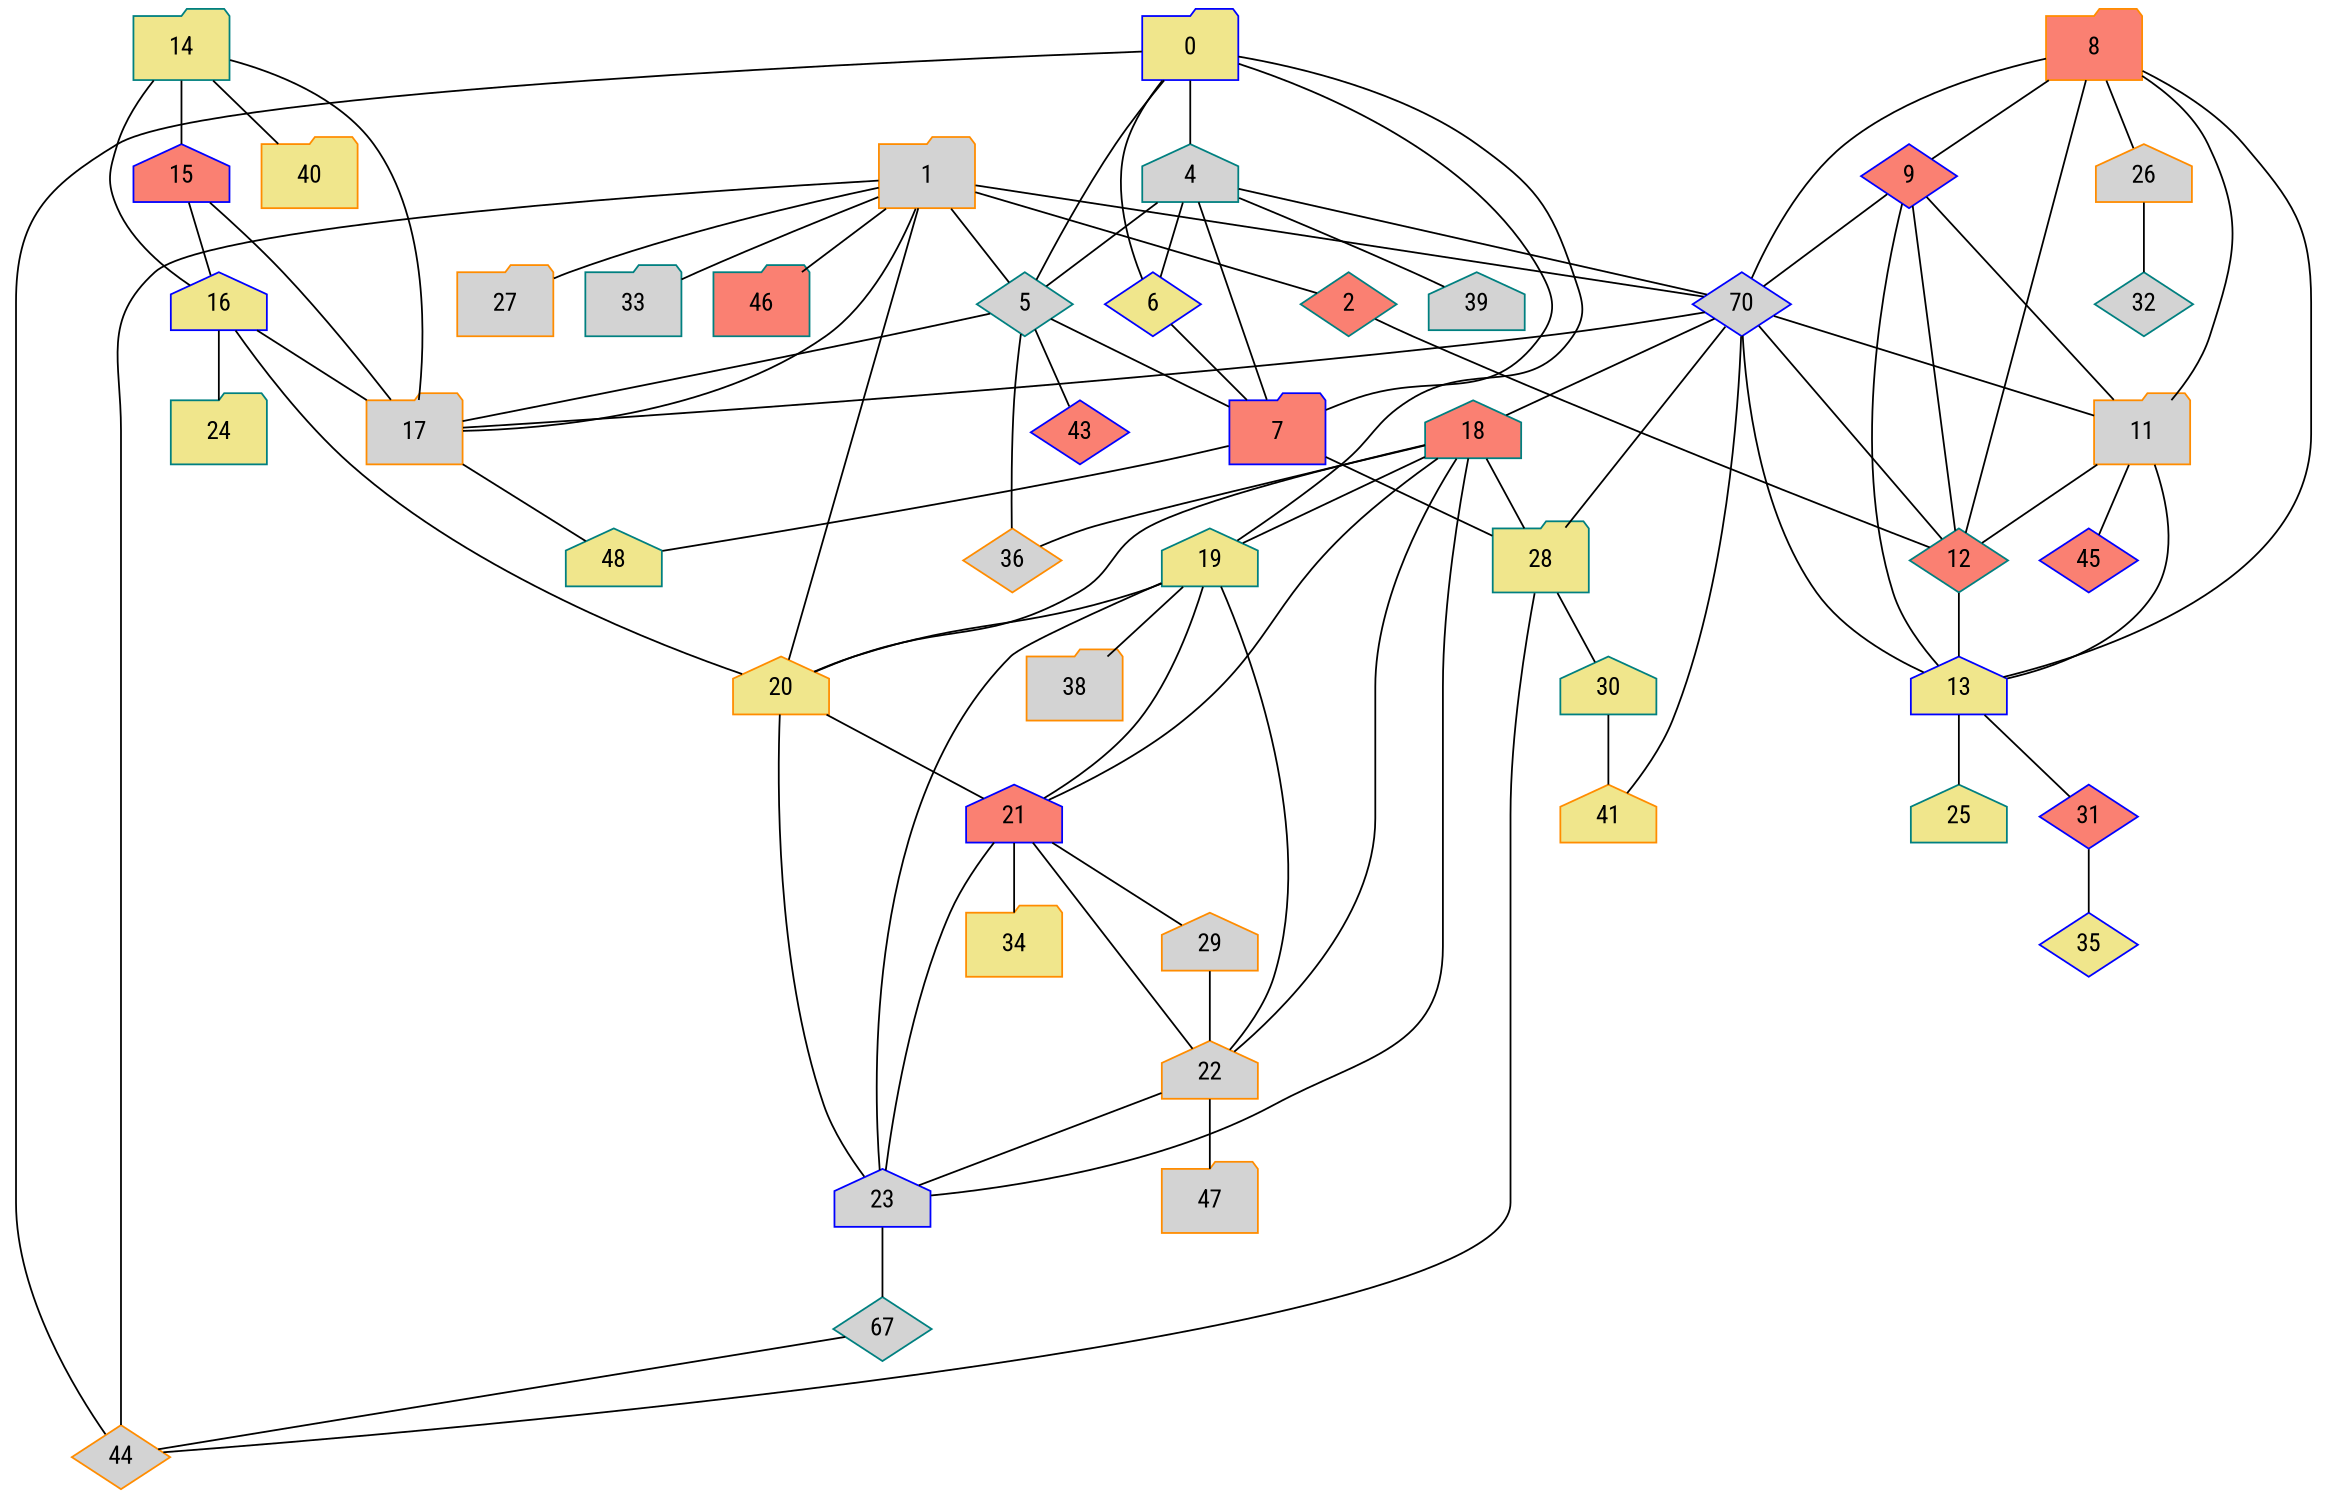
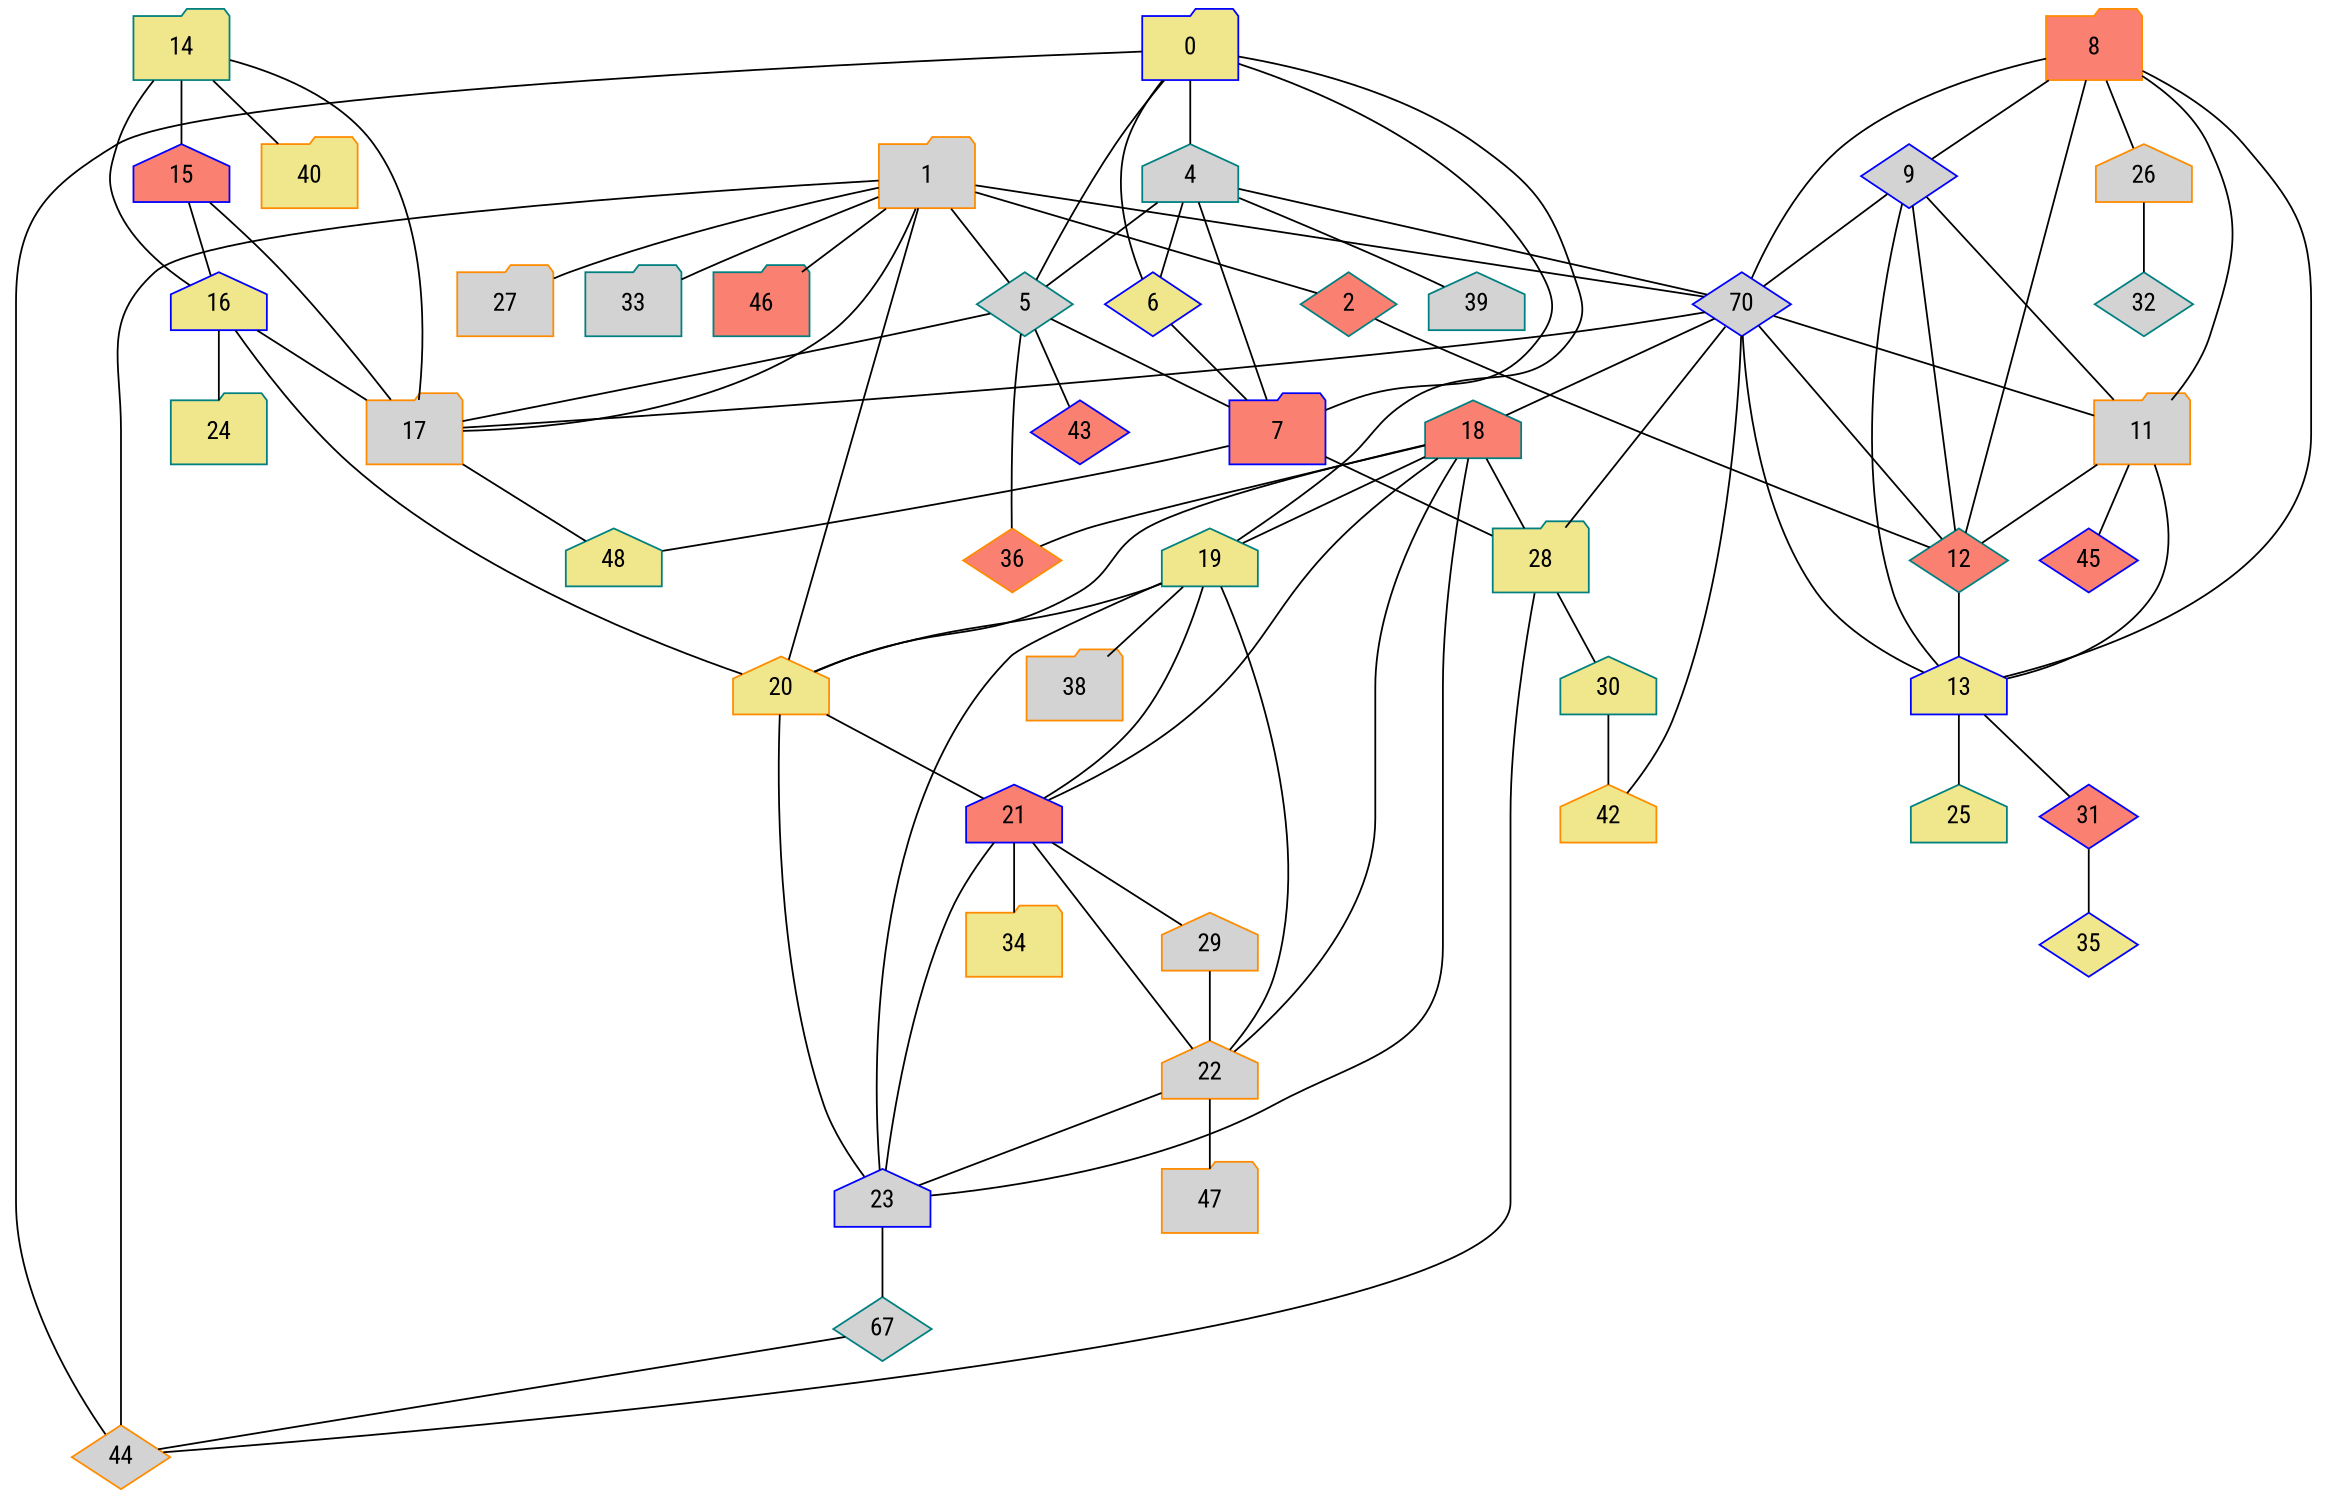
node "9": fillcolor salmon -> lightgrey
node "36": fillcolor lightgrey -> salmon
node "41": label "41" -> "42"
